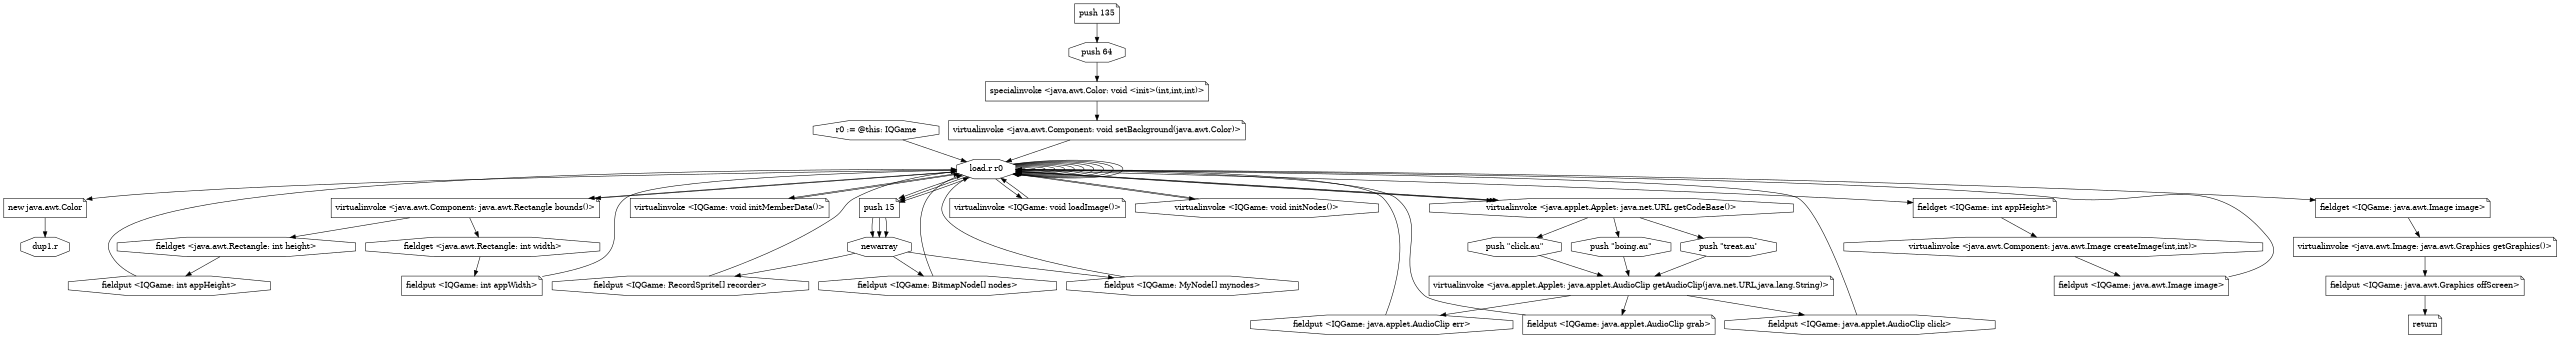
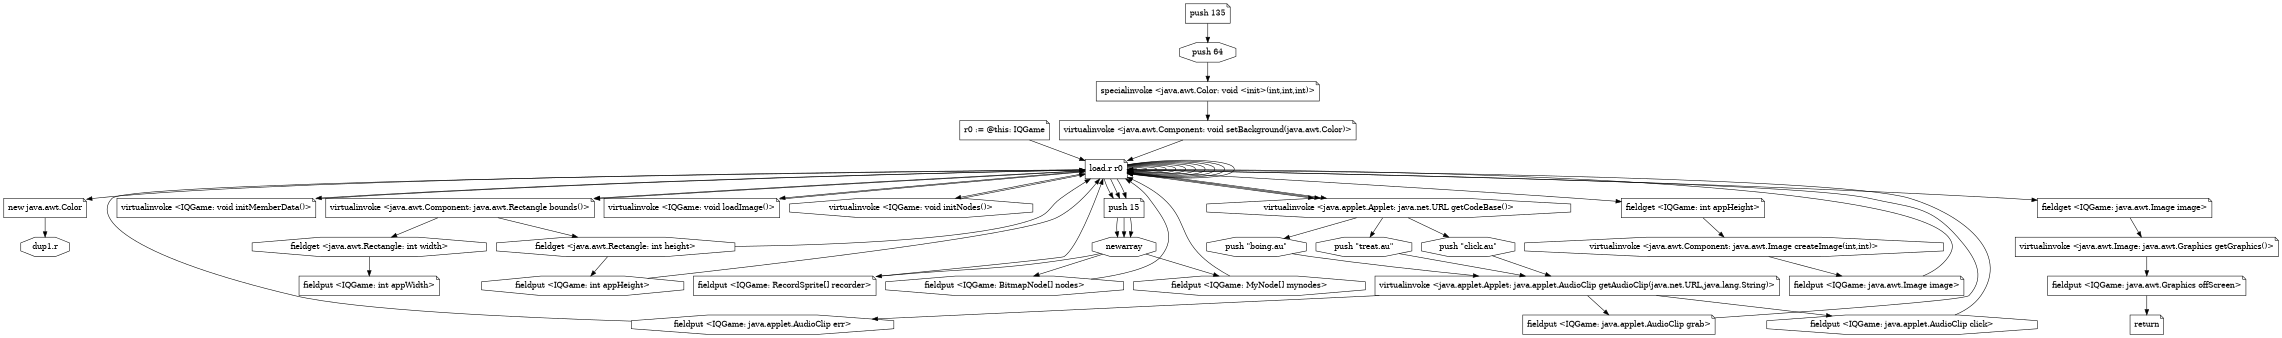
node "r0 := @this: IQGame": shape octagon -> note
node "load.r r0": shape octagon -> note
edge "fieldput <IQGame: int appWidth>" -> "load.r r0": now "fieldget <java.awt.Rectangle: int height>" -> "load.r r0"
node "fieldput <IQGame: RecordSprite[] recorder>": shape octagon -> note
